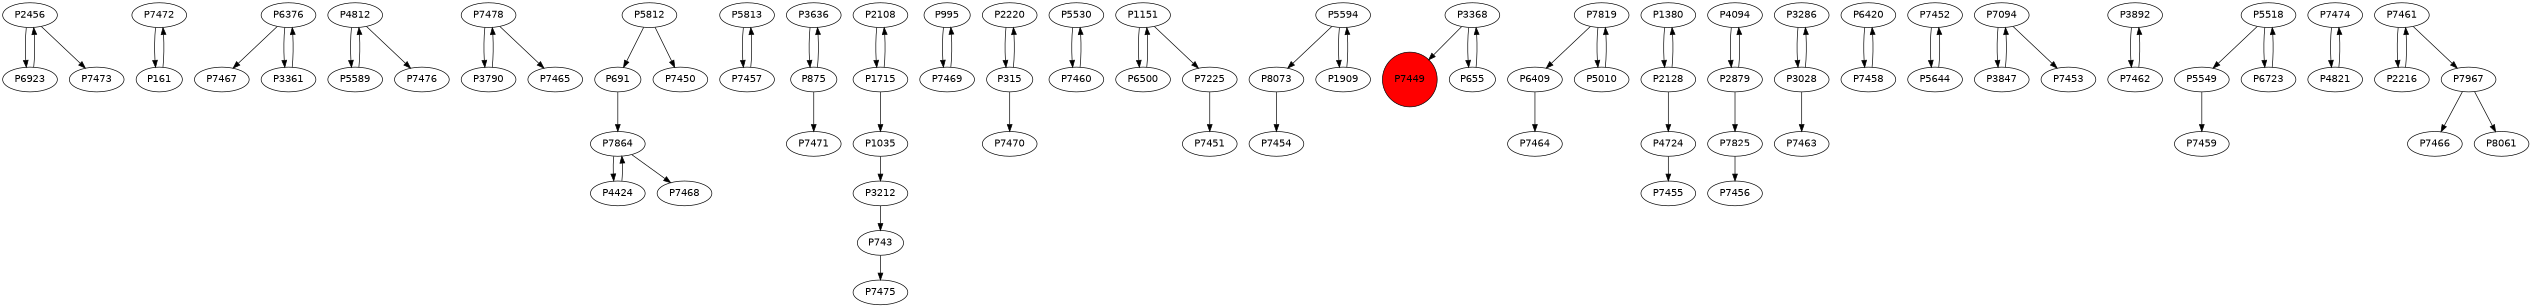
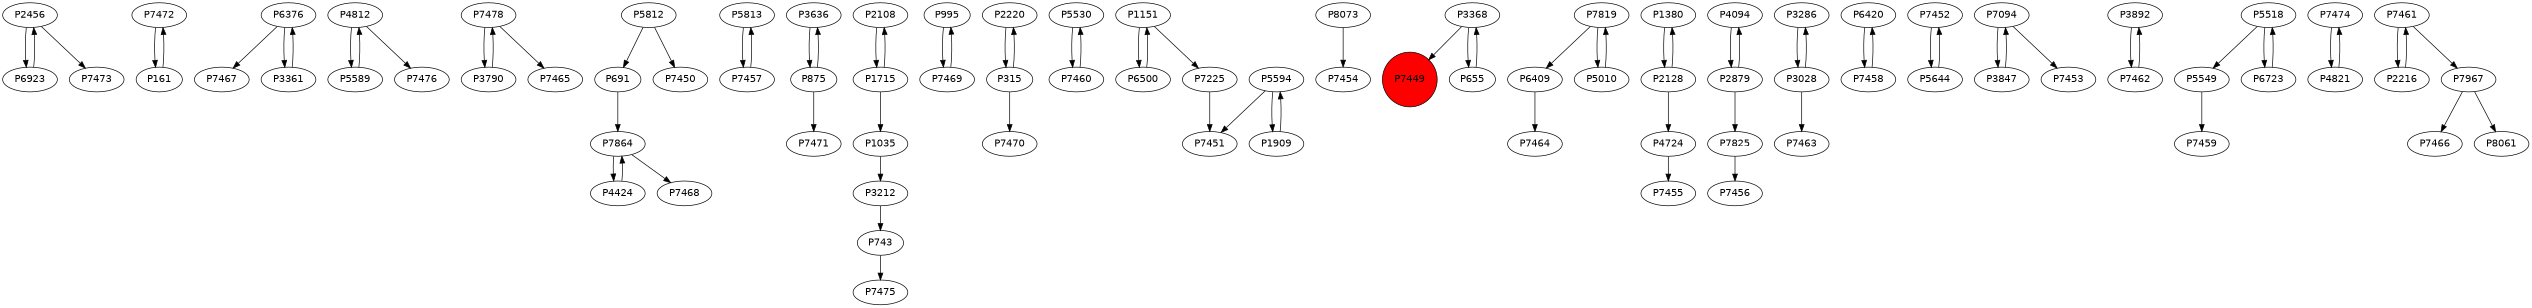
edge "P5594" -> "P8073": now "P5594" -> "P7451"
